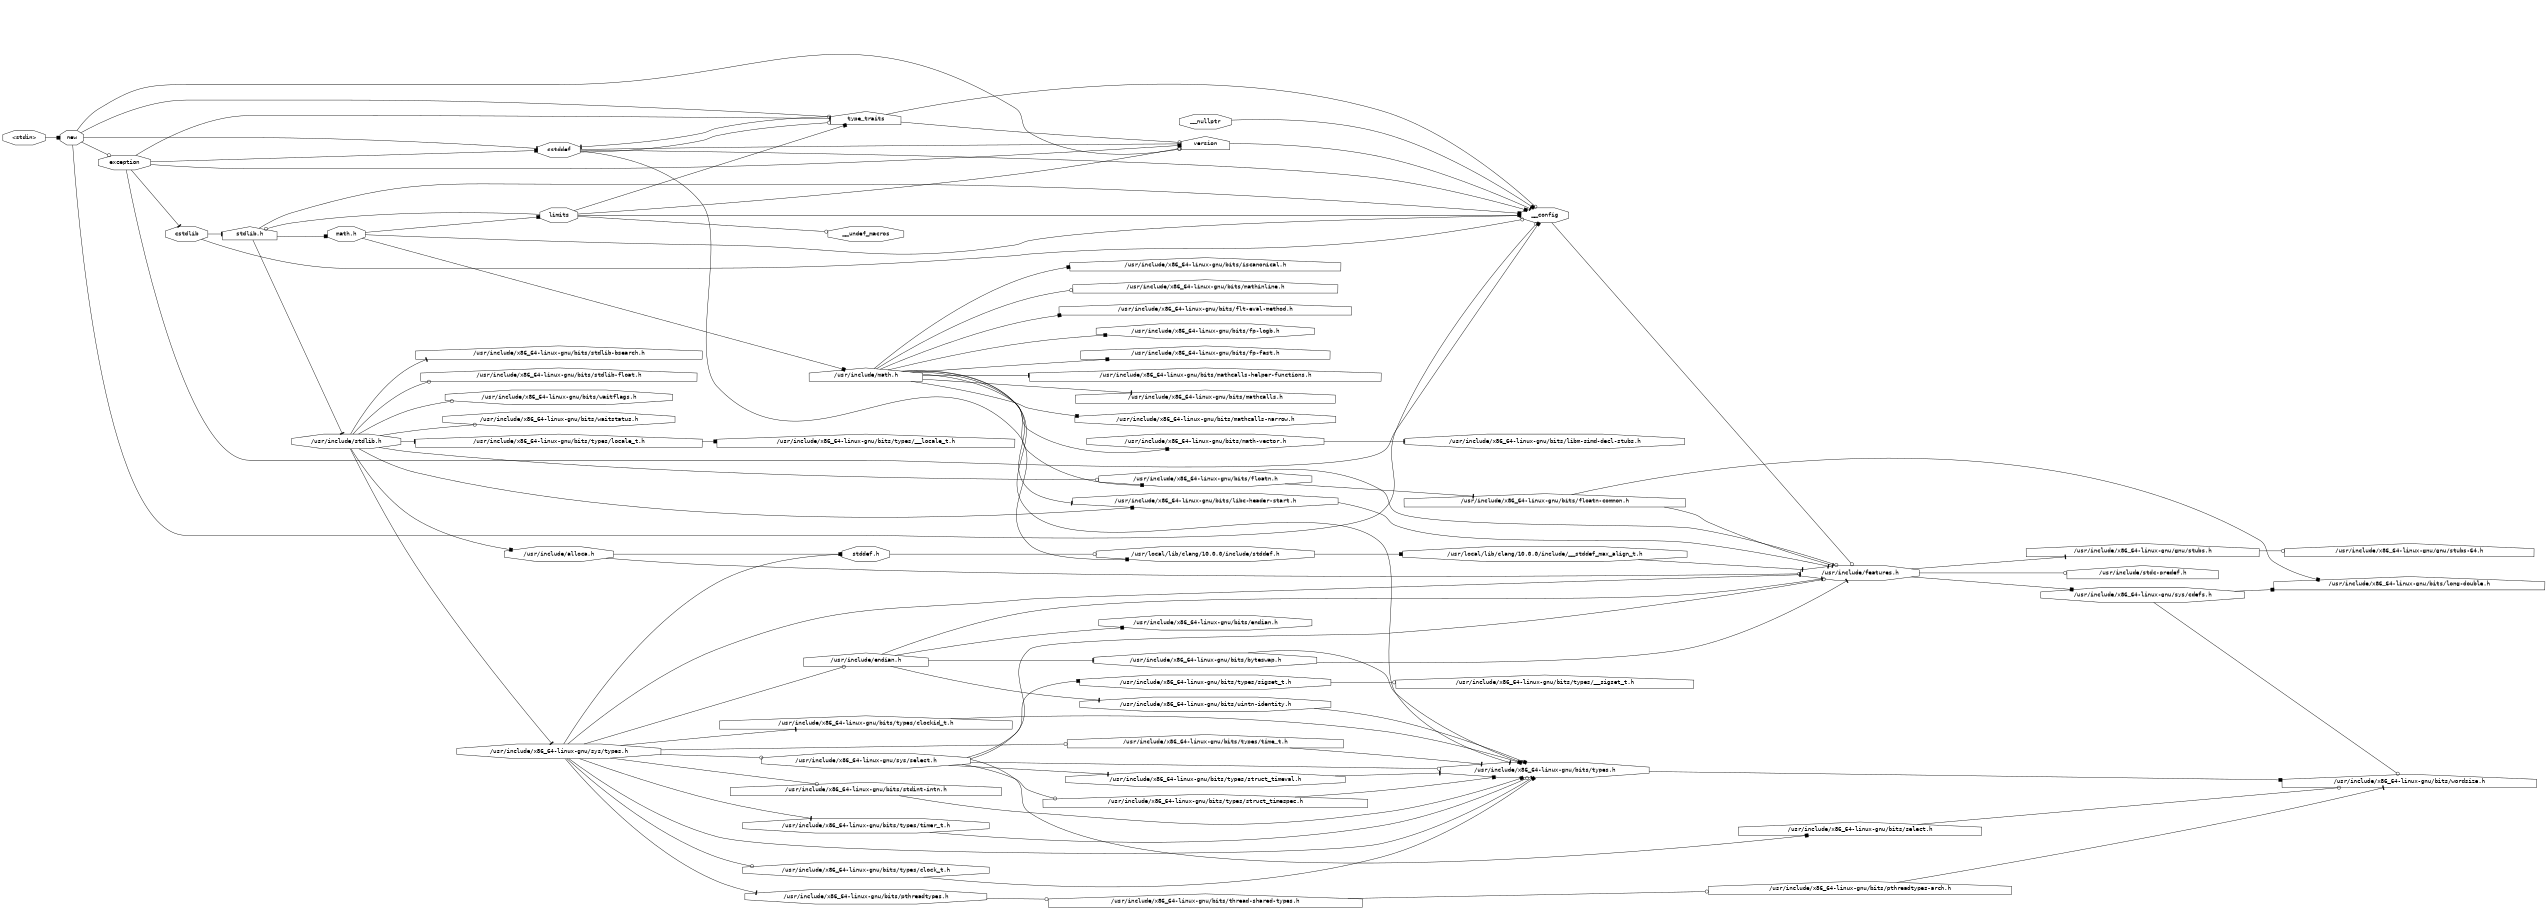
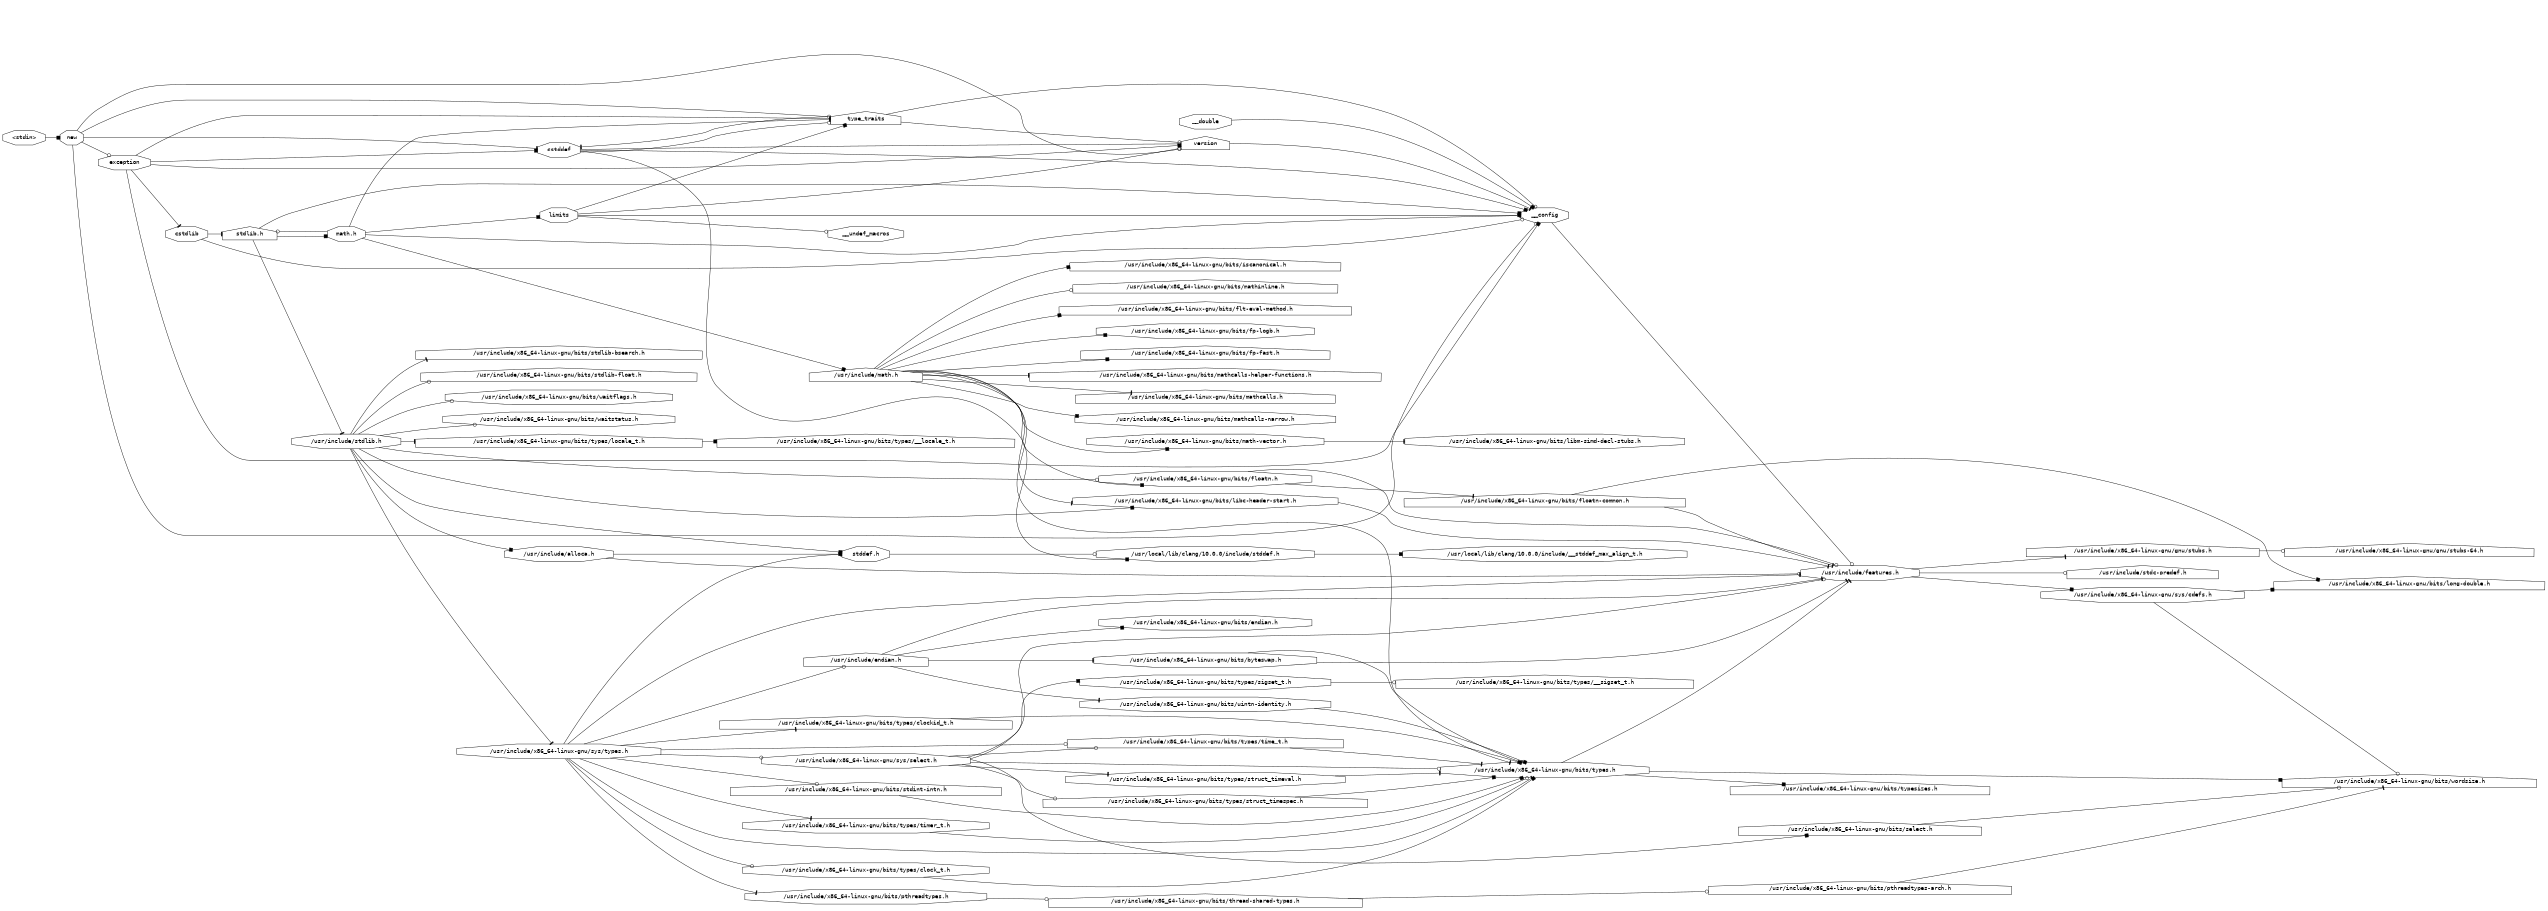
node "__nullptr": label "__nullptr" -> "__double"
edge "math.h" -> "type_traits": added
edge "limits" -> "stdlib.h": now "math.h" -> "stdlib.h"
edge "/usr/include/stdlib.h" -> "stddef.h": added
edge "/usr/local/lib/clang/10.0.0/include/__stddef_max_align_t.h" -> "/usr/include/features.h": now "/usr/include/x86_64-linux-gnu/bits/types.h" -> "/usr/include/features.h"
edge "/usr/include/x86_64-linux-gnu/sys/select.h" -> "/usr/include/x86_64-linux-gnu/bits/types/time_t.h": added
node "/usr/include/x86_64-linux-gnu/bits/typesizes.h": added
